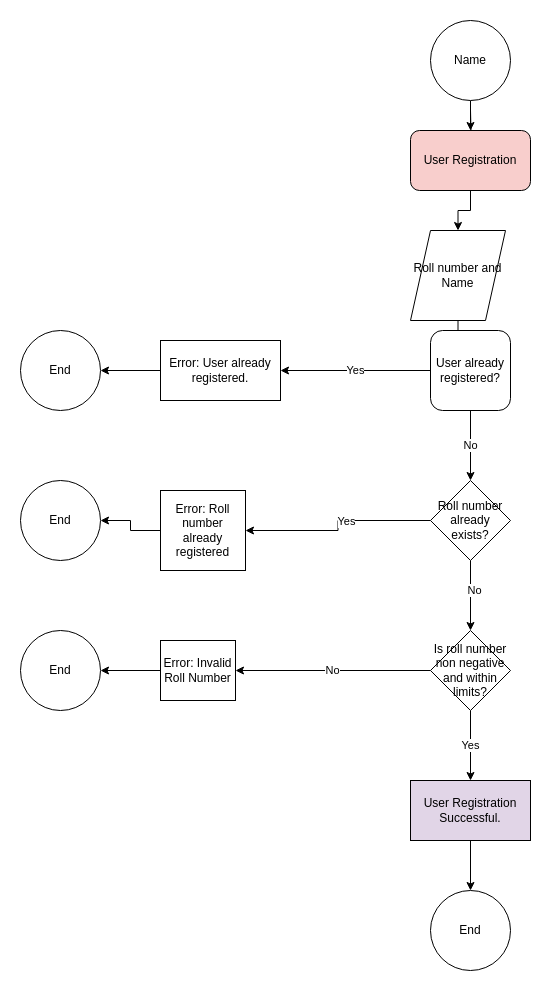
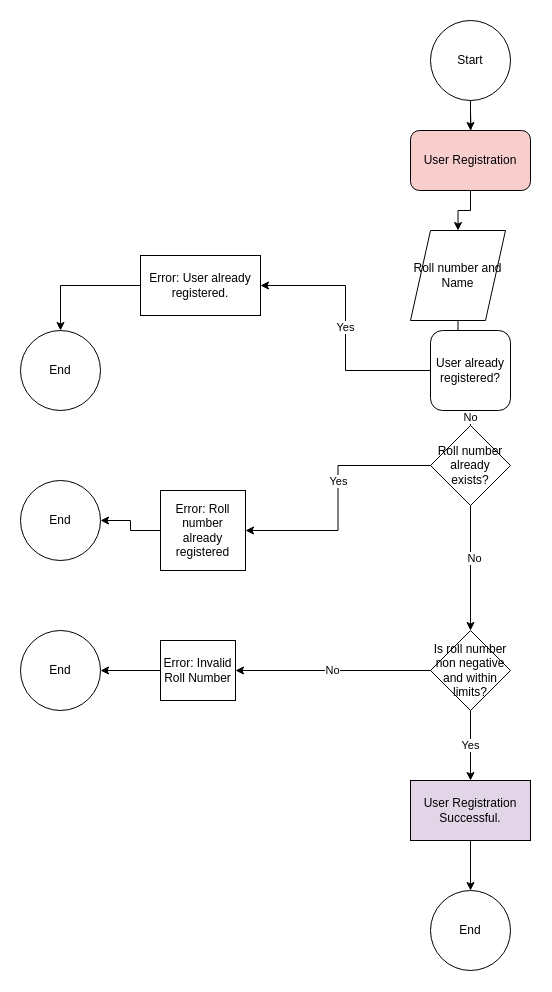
node "Name": label "Name" -> "Start"
node "Error: User already registered.": moved (221, 371) -> (201, 286)
node "Roll number already exists?": moved (471, 521) -> (471, 466)
